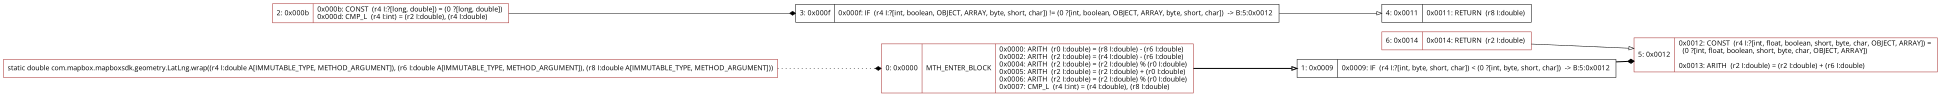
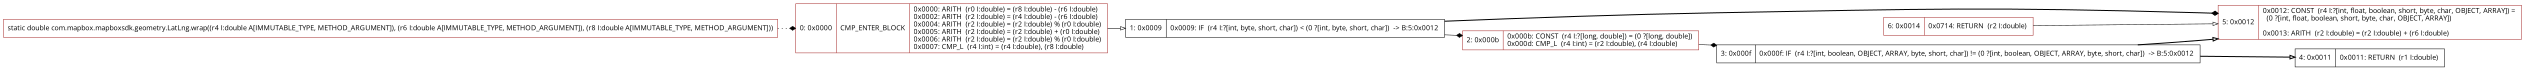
edge "3: 0x000f" -> "4: 0x0011": style solid -> bold
node "4: 0x0011": text "0x0011: RETURN  (r8 I:double)" -> "0x0011: RETURN  (r1 I:double)"
edge "1: 0x0009" -> "2: 0x000b": added
node "6: 0x0014": text "0x0014: RETURN  (r2 I:double)" -> "0x0714: RETURN  (r2 I:double)"
edge "3: 0x000f" -> "5: 0x0012": added
node "0: 0x0000": text "MTH_ENTER_BLOCK" -> "CMP_ENTER_BLOCK"
edge "0: 0x0000" -> "1: 0x0009": style bold -> solid
